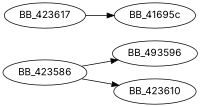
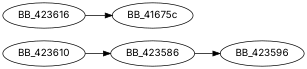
node "BB_423617": label "BB_423617" -> "BB_423616"
node "BB_41695c": label "BB_41695c" -> "BB_41675c"
node "BB_493596": label "BB_493596" -> "BB_423596"
edge "BB_423586" -> "BB_423610": reversed
